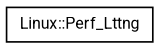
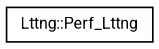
node "Linux::Perf_Lttng": label "Linux::Perf_Lttng" -> "Lttng::Perf_Lttng"
